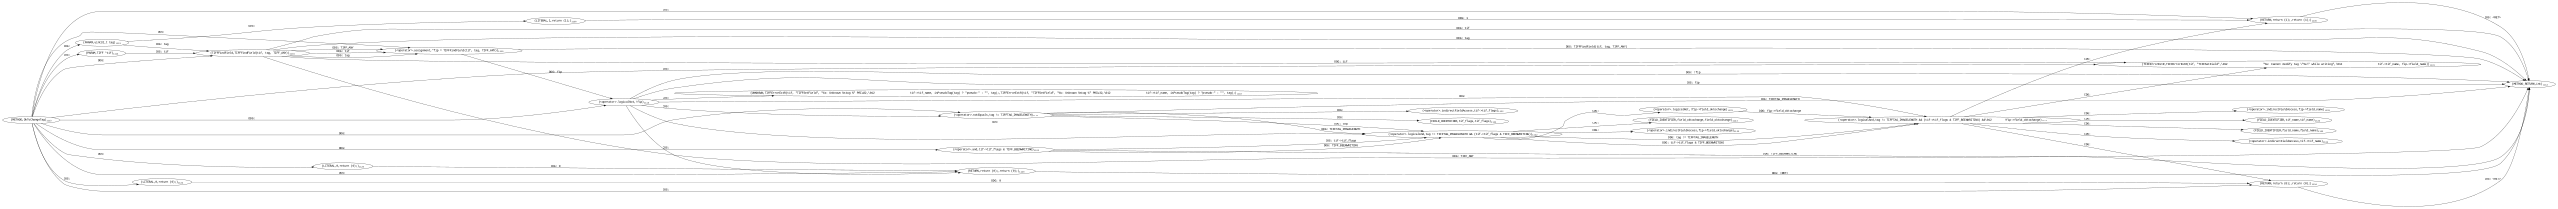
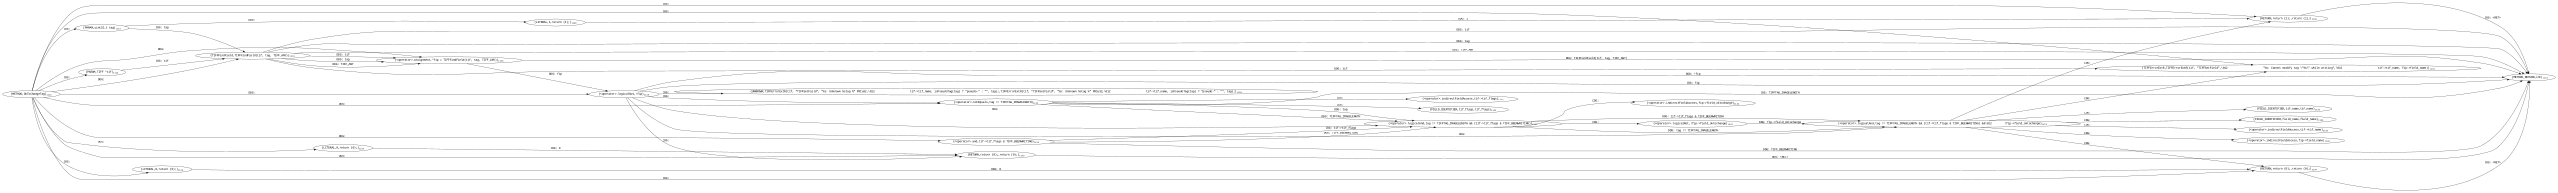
node "(FIELD_IDENTIFIER,field_oktochange,field_oktochange)": removed
